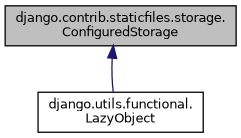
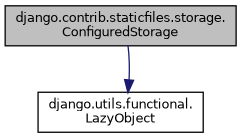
edge "django.utils.functional. LazyObject" -> "django.contrib.staticfiles.storage. ConfiguredStorage": reversed
